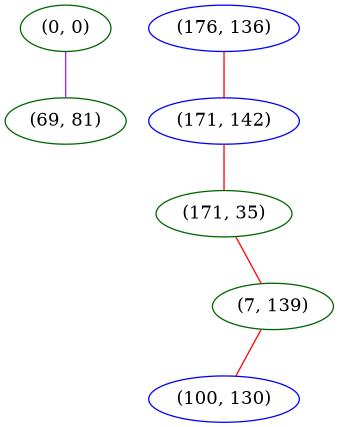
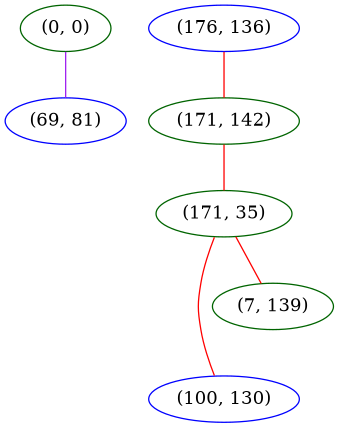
node "(69, 81)": color darkgreen -> blue
node "(171, 142)": color blue -> darkgreen
edge "(7, 139)" -- "(100, 130)": now "(171, 35)" -- "(100, 130)"
